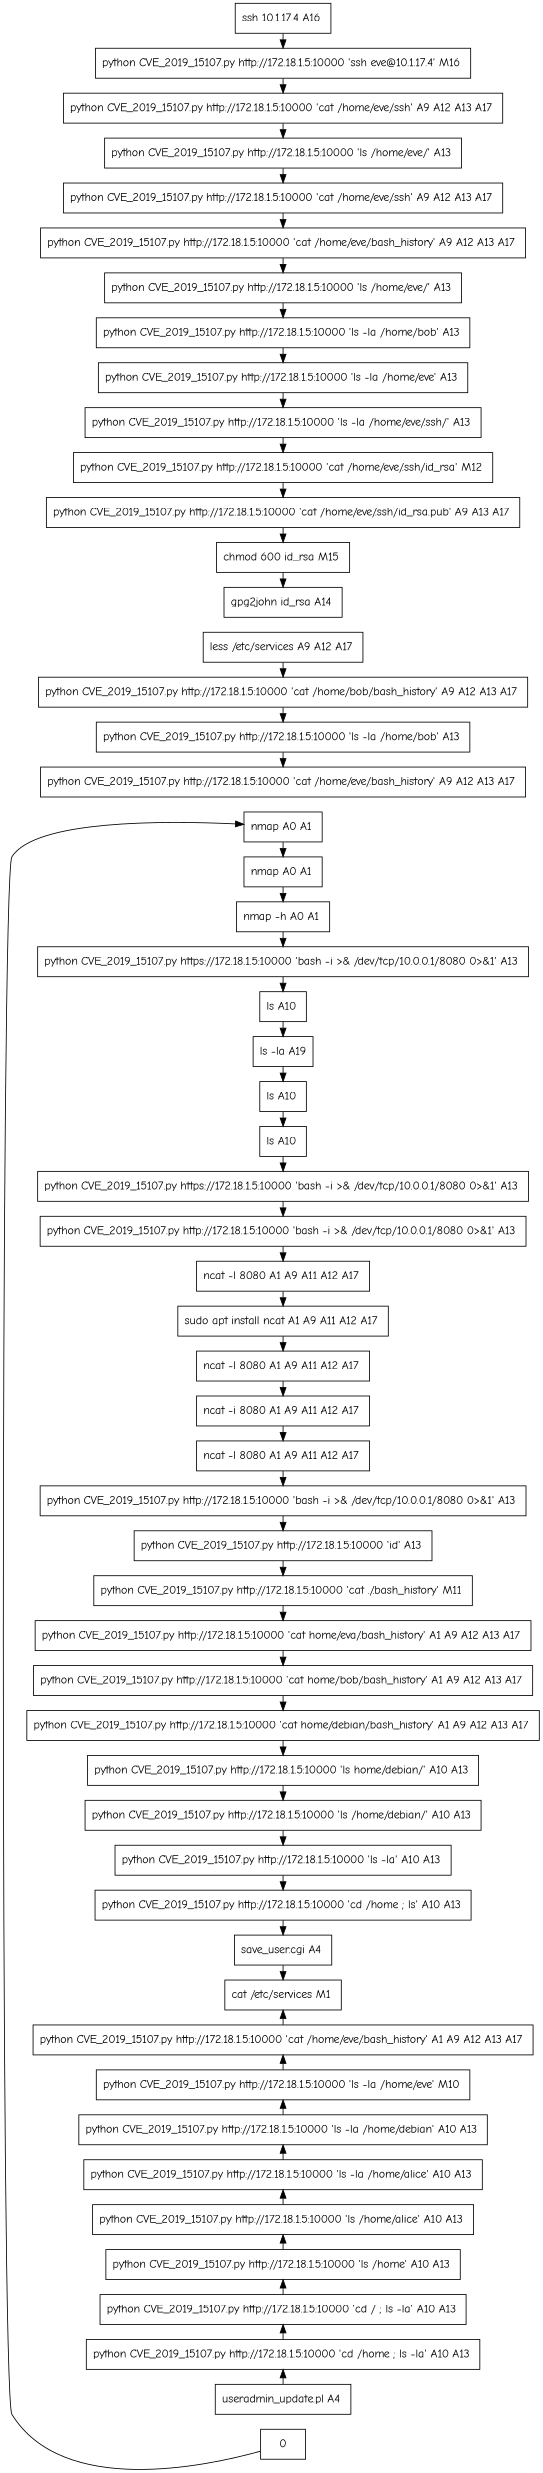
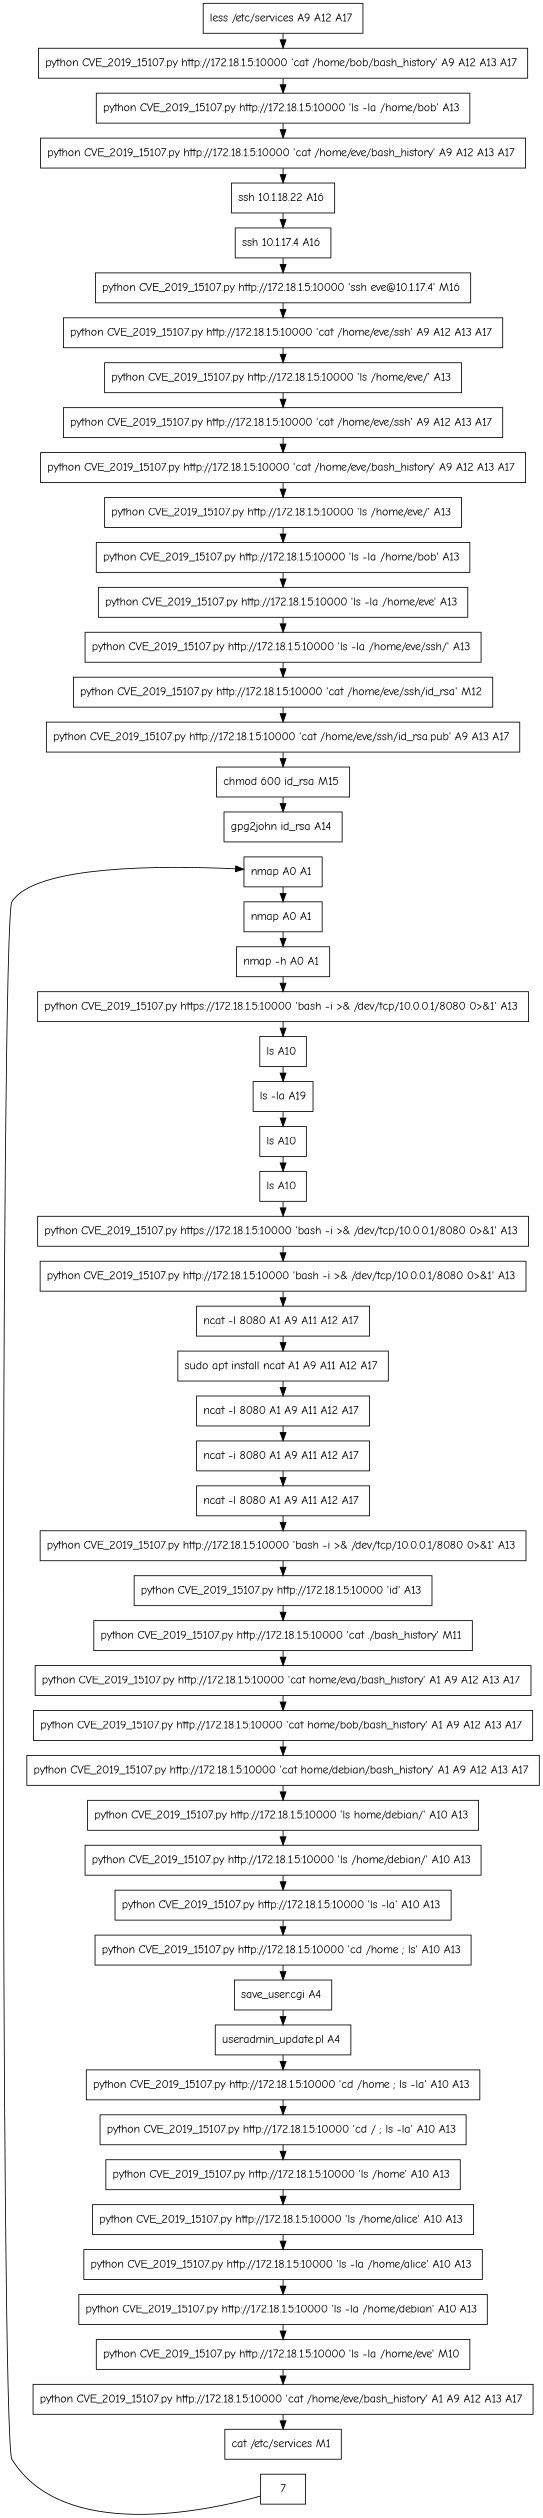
node "ssh 10.1.18.22 A16": added
edge "save_user.cgi A4" -> "cat /etc/services M1": now "save_user.cgi A4" -> "useradmin_update.pl A4"
node "0": label "0" -> "7"
